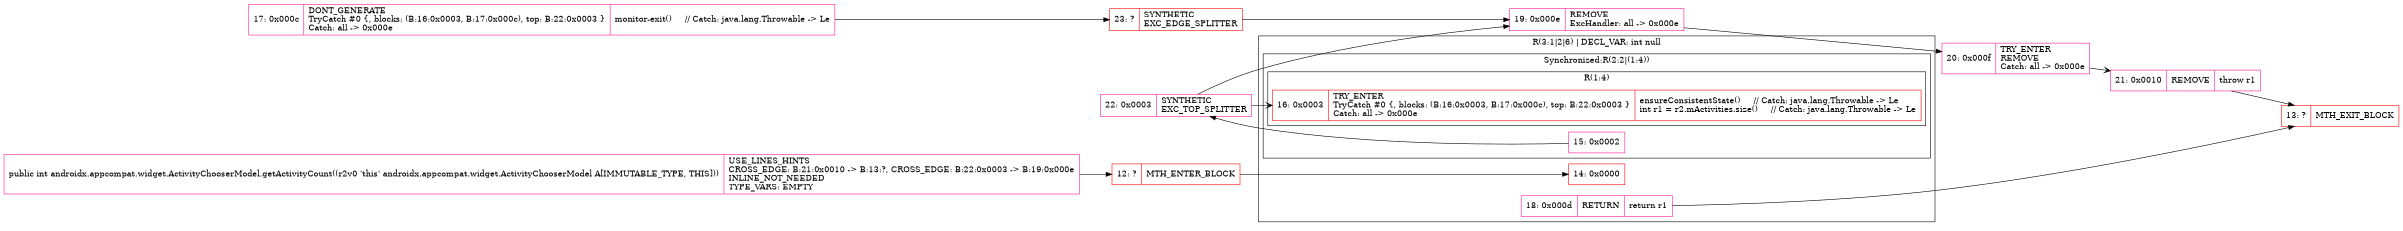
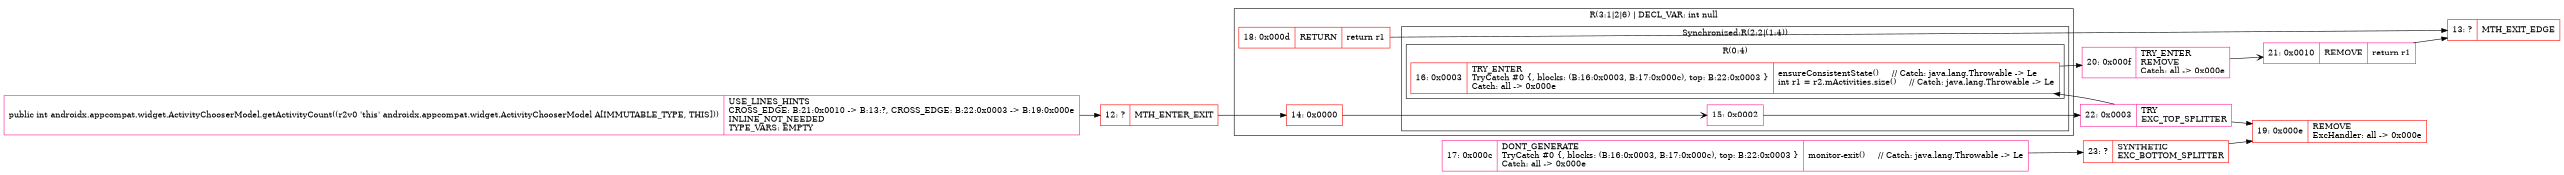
node "19: 0x000e": color deeppink -> red
node "23: ?": text "EXC_EDGE_SPLITTER" -> "EXC_BOTTOM_SPLITTER"
edge "19: 0x000e" -> "20: 0x000f": now "16: 0x0003" -> "20: 0x000f"
cluster "R(1:4)": label "R(1:4)" -> "R(0:4)"
node "21: 0x0010": text "throw r1" -> "return r1"
node "22: 0x0003": text "SYNTHETIC" -> "TRY"
edge "22: 0x0003" -> "16: 0x0003": arrowhead vee -> normal
edge "14: 0x0000" -> "15: 0x0002": added
node "13: ?": text "MTH_EXIT_BLOCK" -> "MTH_EXIT_EDGE"
node "12: ?": text "MTH_ENTER_BLOCK" -> "MTH_ENTER_EXIT"
node "18: 0x000d": color deeppink -> red
